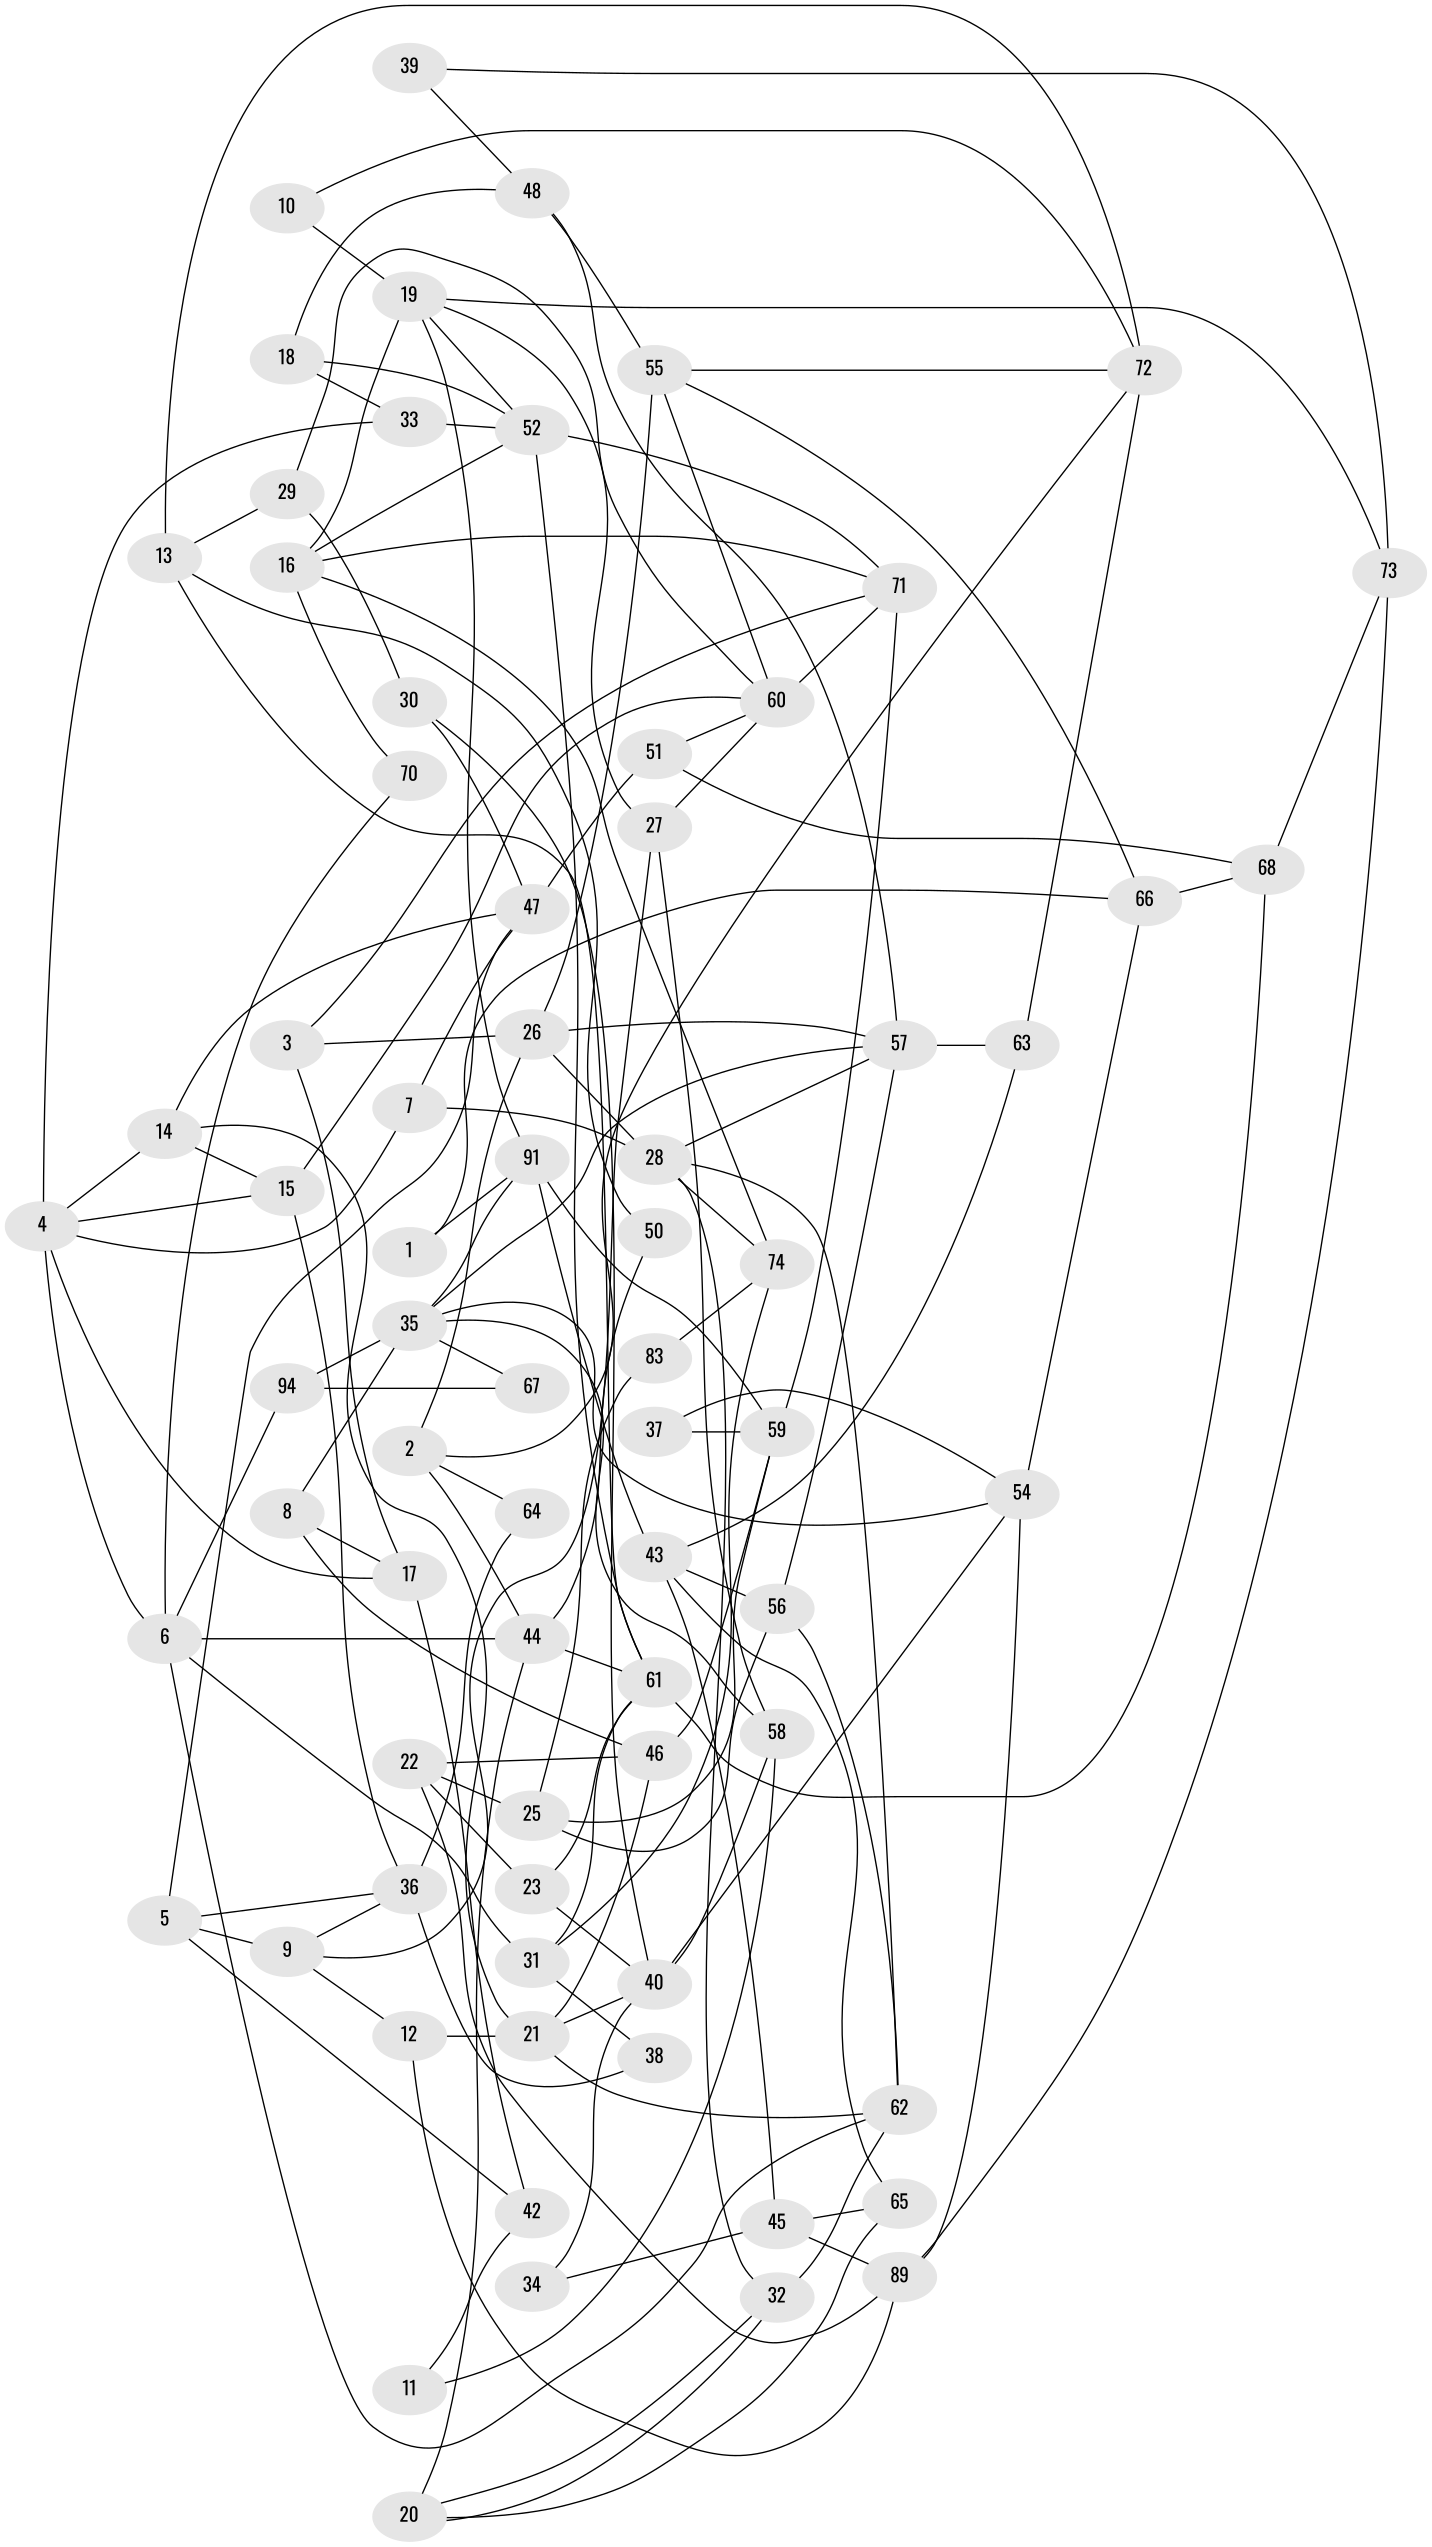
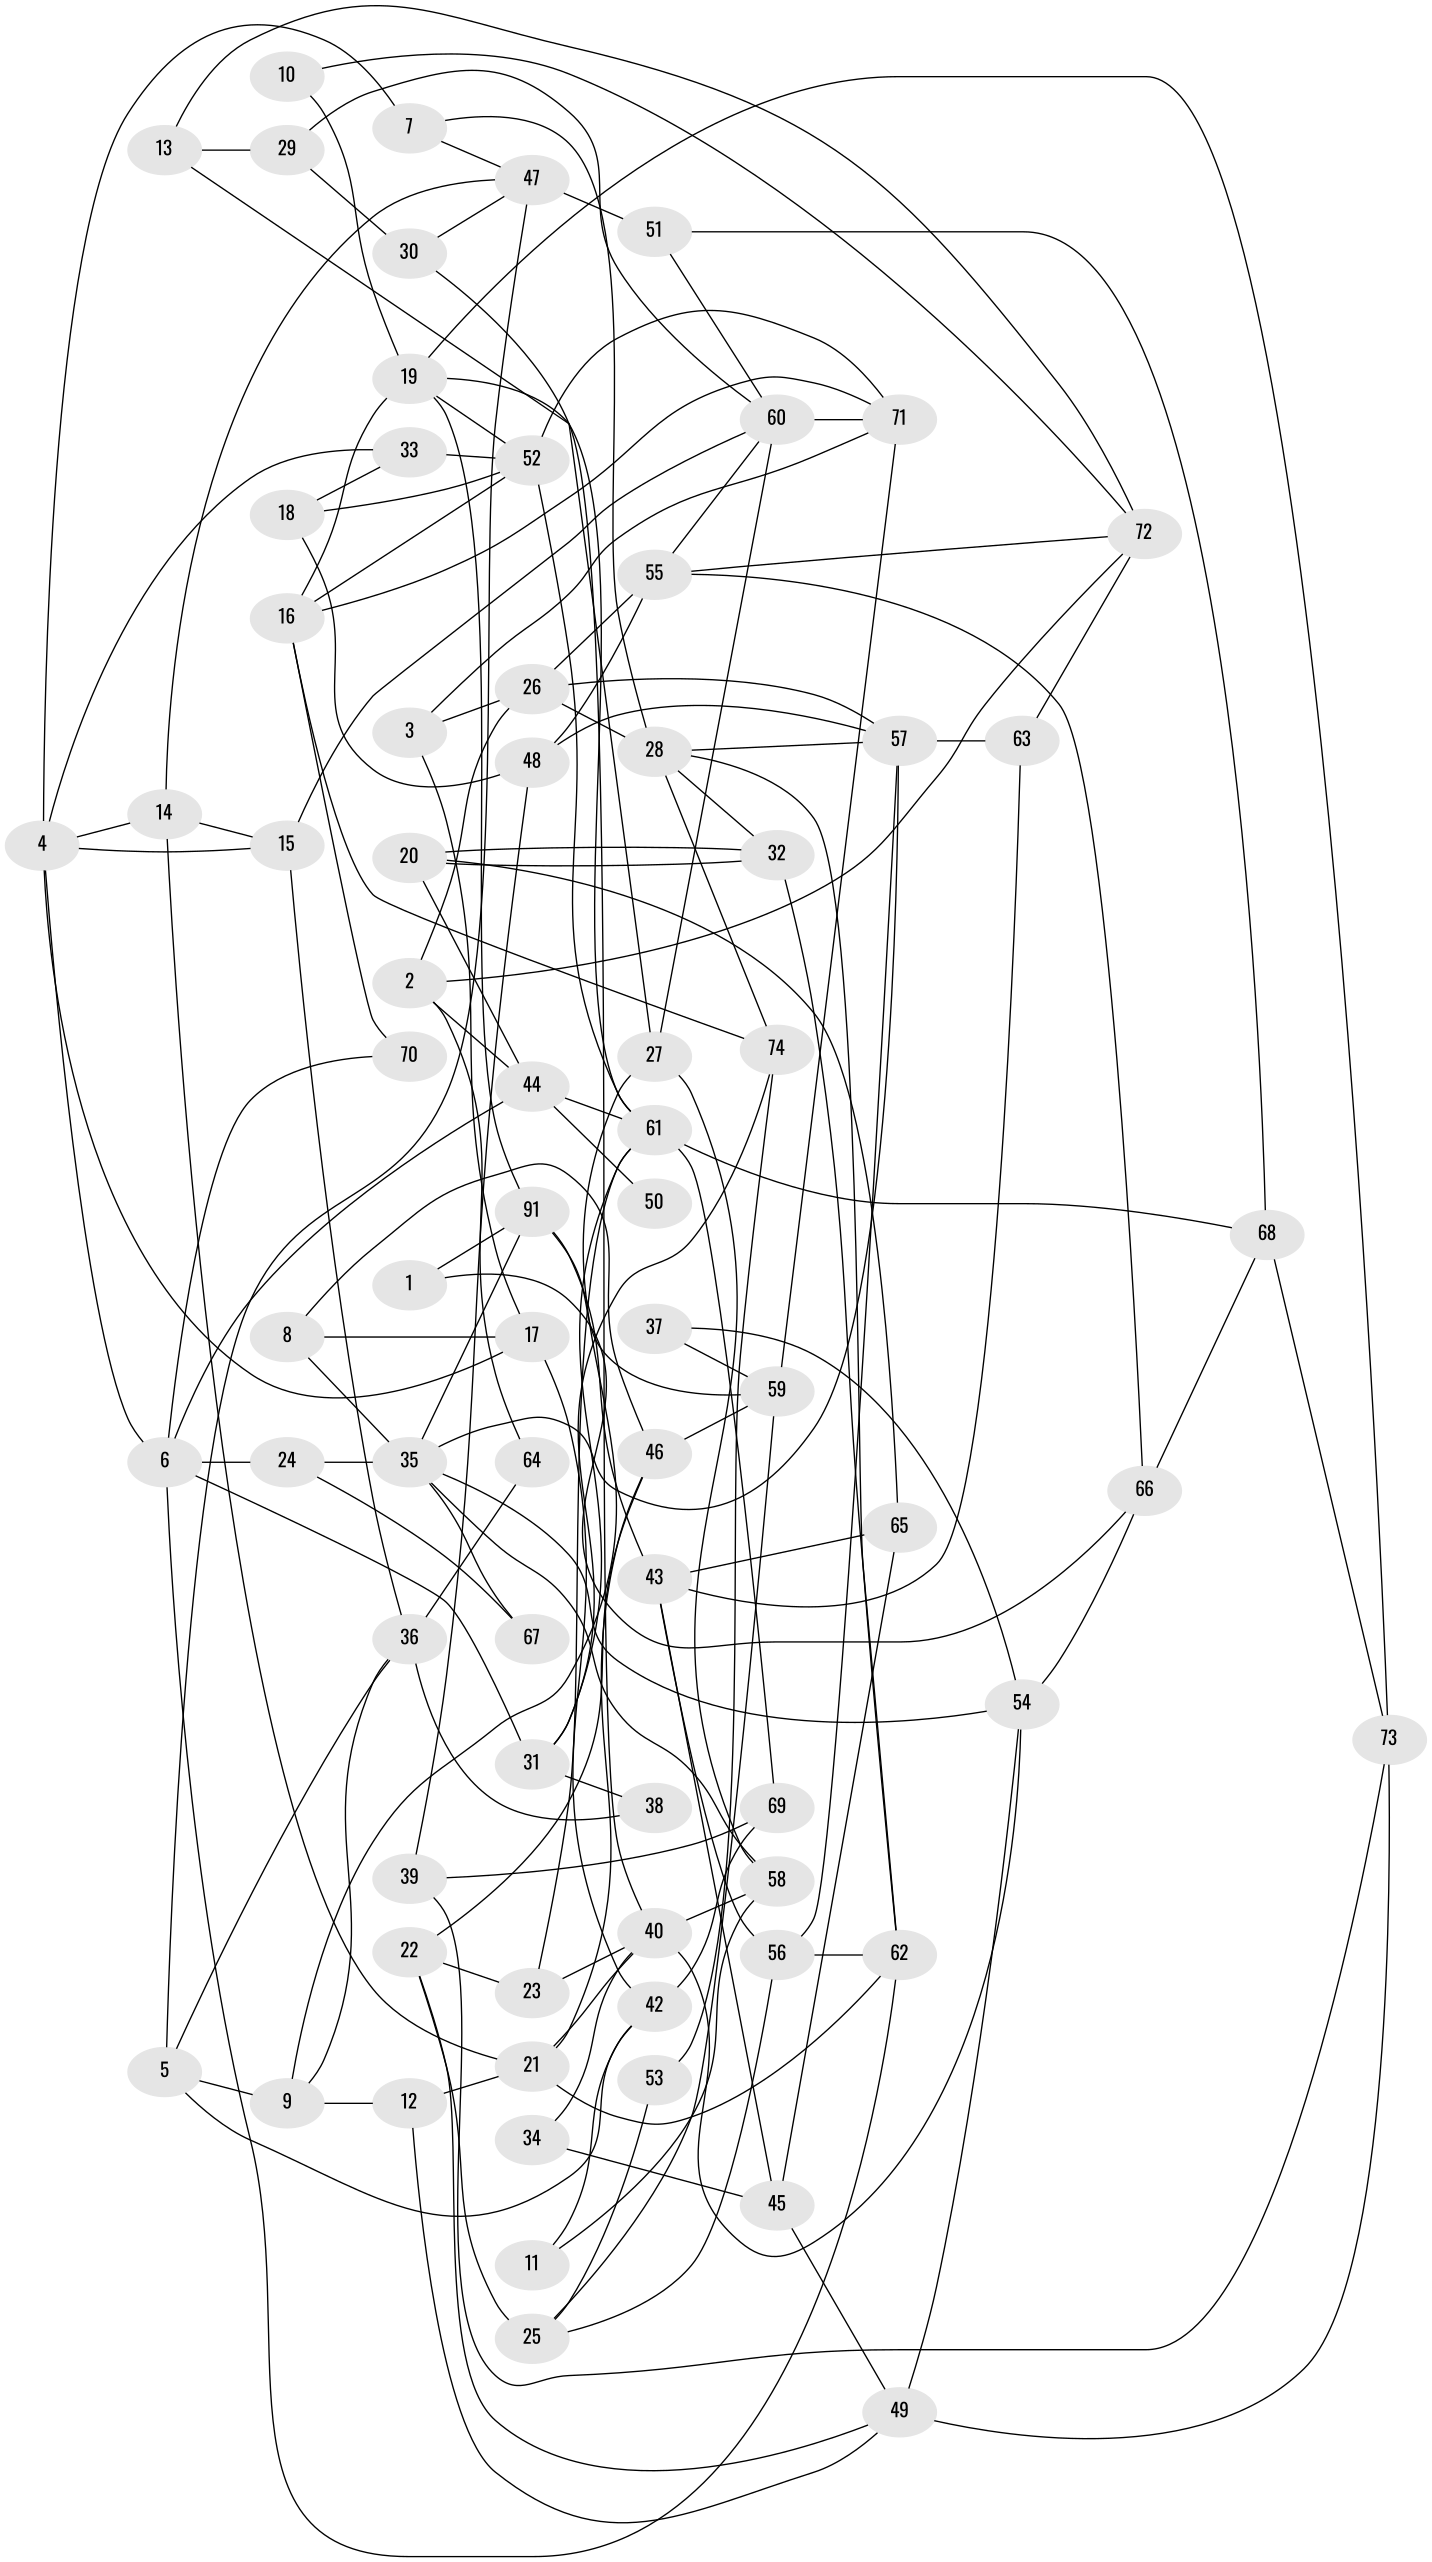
edge "13" -- "50": removed
node "83": label "83" -> "53"
node "94": label "94" -> "24"
node "69": added
node "89": label "89" -> "49"
